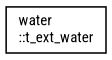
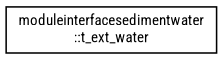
node "water ::t_ext_water": label "water ::t_ext_water" -> "moduleinterfacesedimentwater ::t_ext_water"
